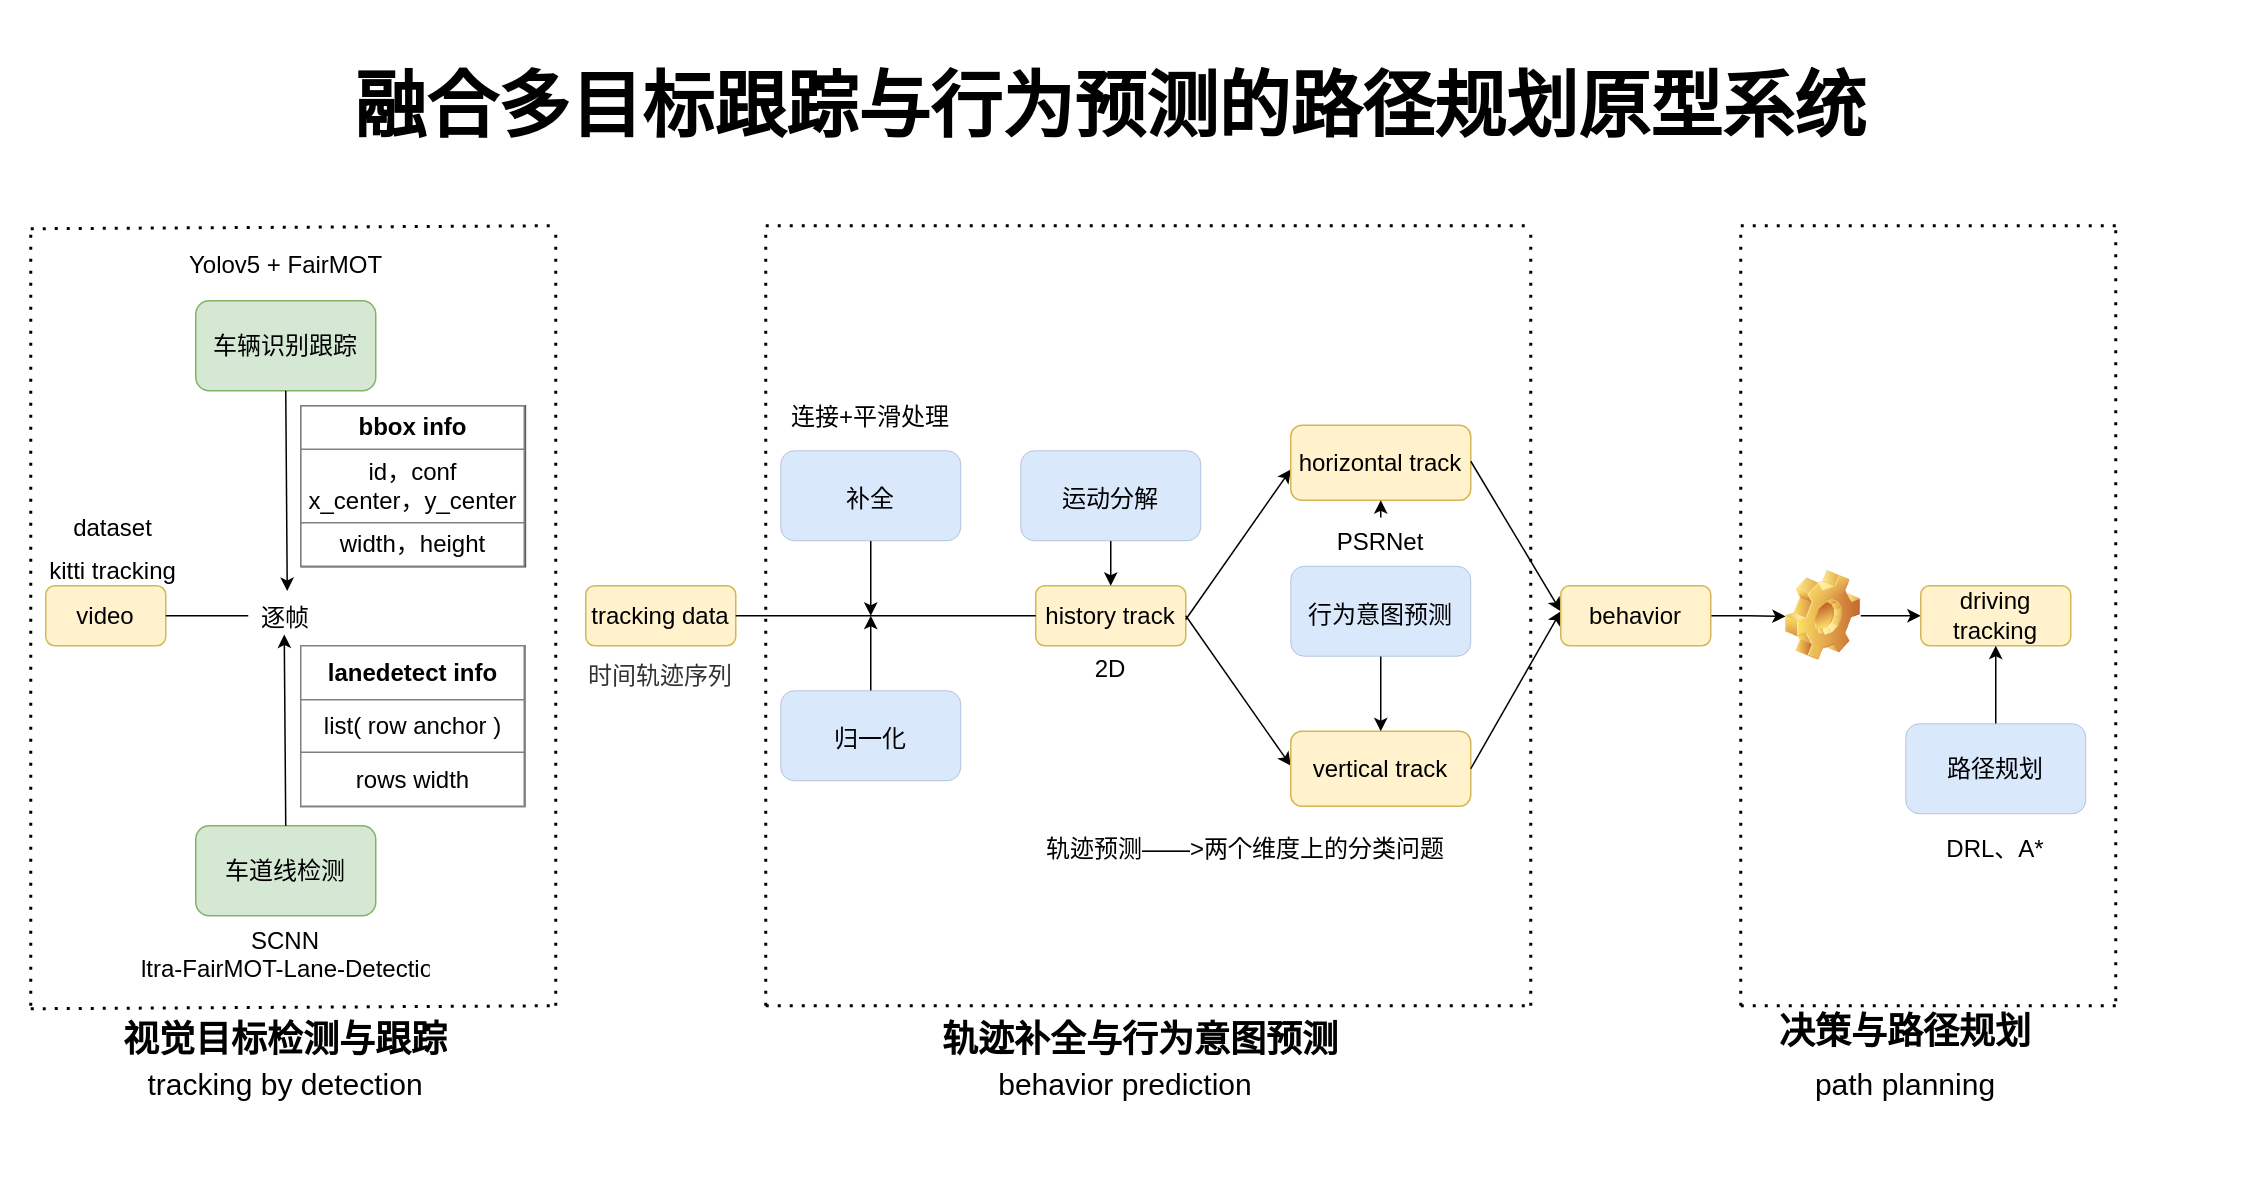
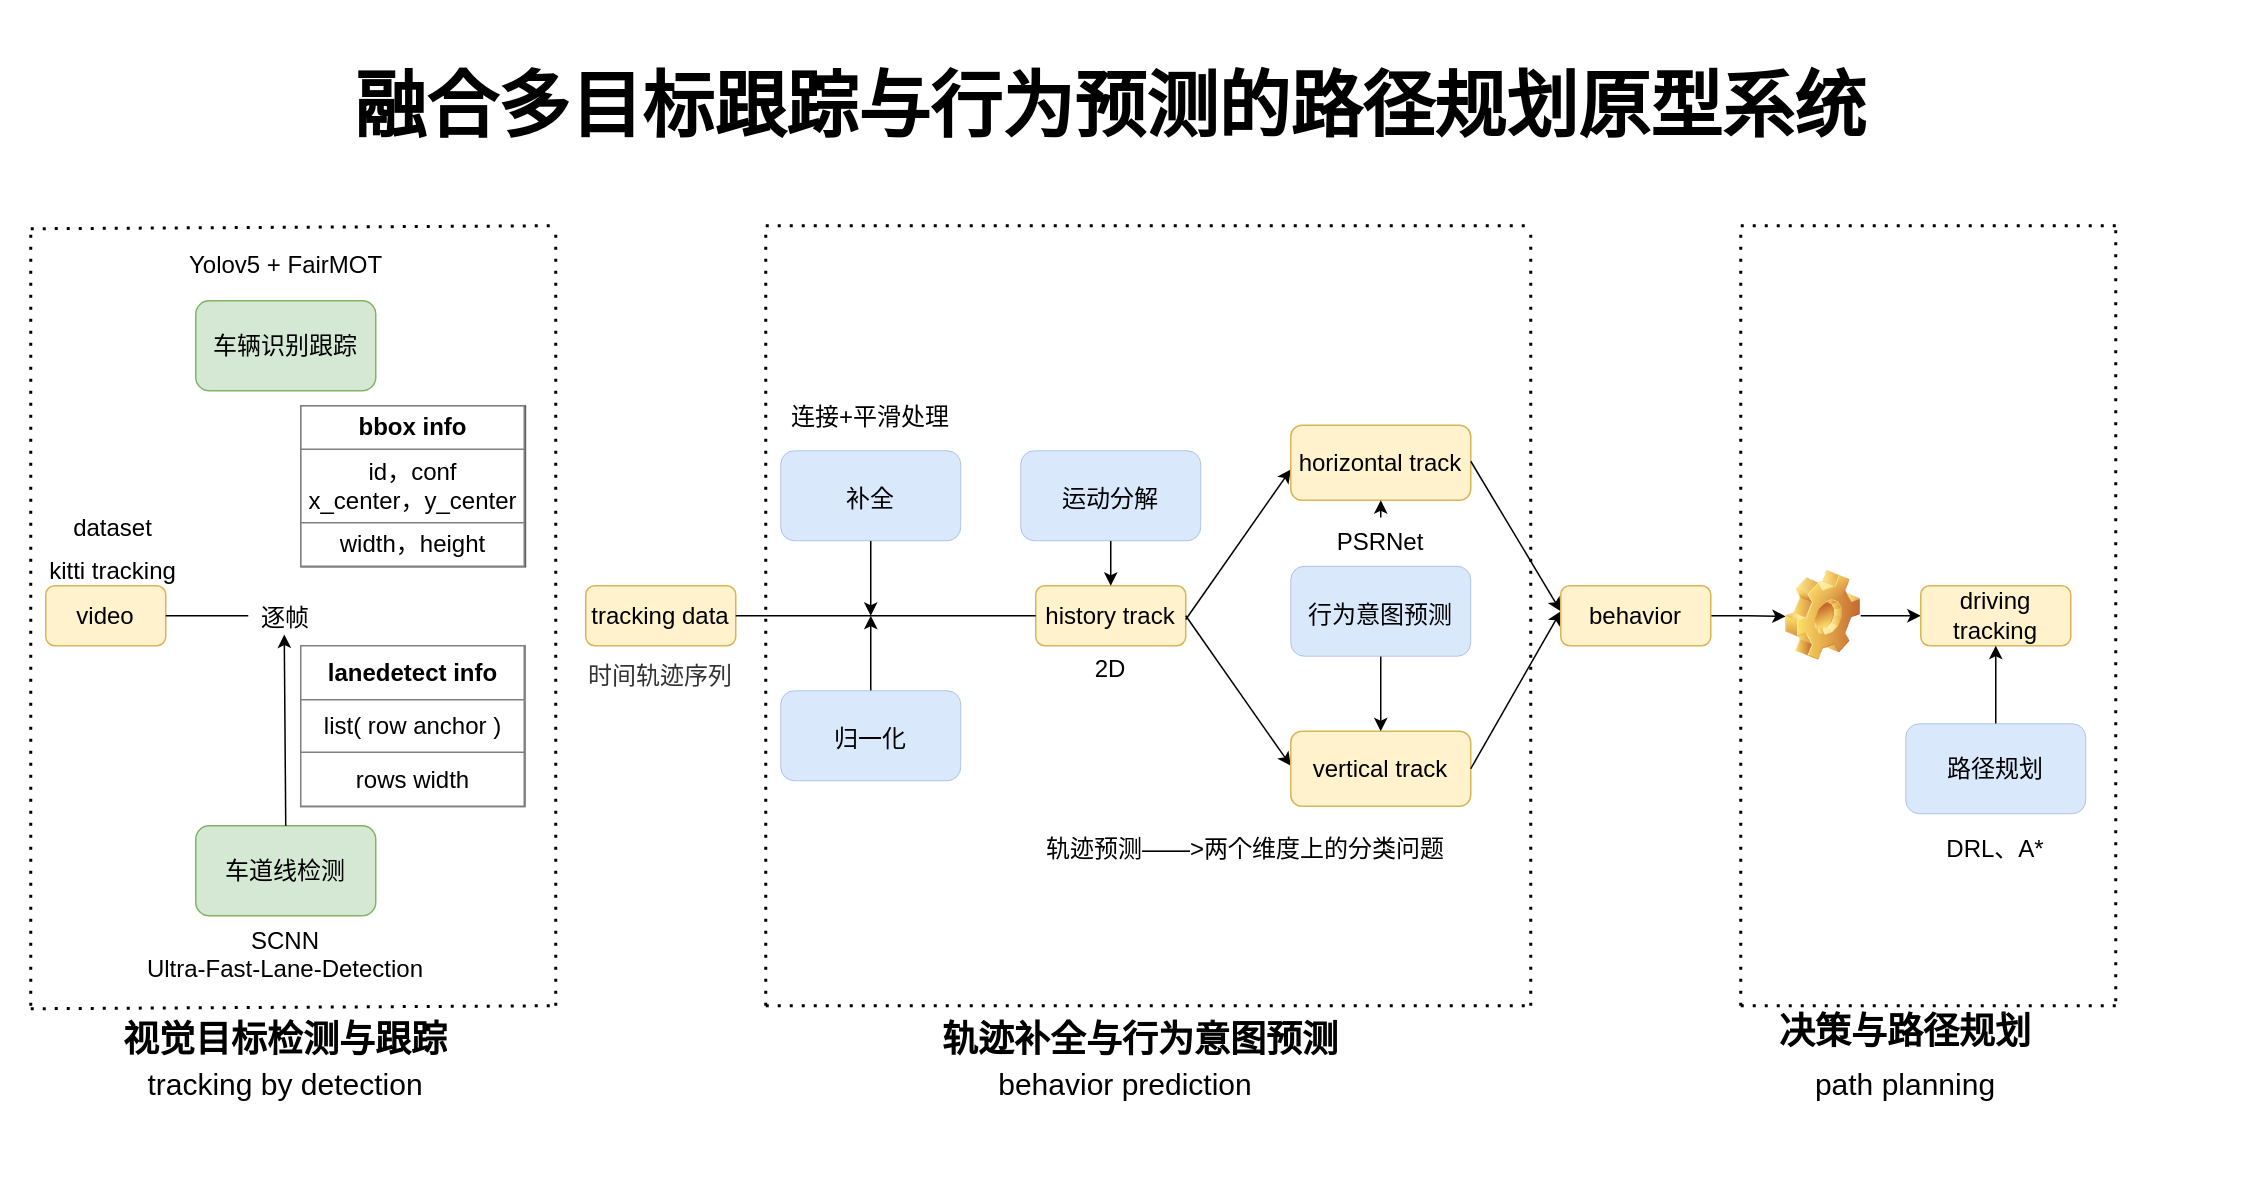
edge "车辆识别跟踪" -> "逐帧": removed
node "SCNN Ultra-FairMOT-Lane-Detection": label "SCNN Ultra-FairMOT-Lane-Detection" -> "SCNN Ultra-Fast-Lane-Detection"
